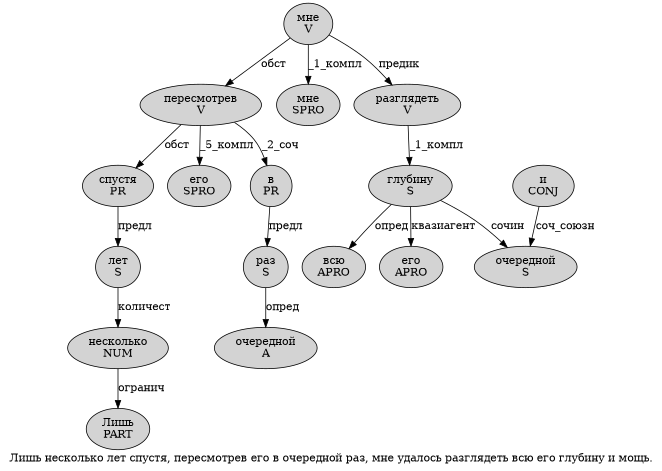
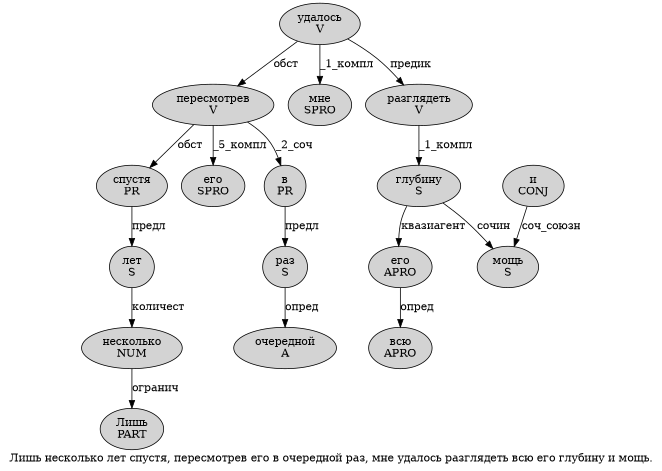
node "мне V": label "мне V" -> "удалось V"
edge "глубину S" -> "всю APRO": now "его APRO" -> "всю APRO"
node "очередной S": label "очередной S" -> "мощь S"
